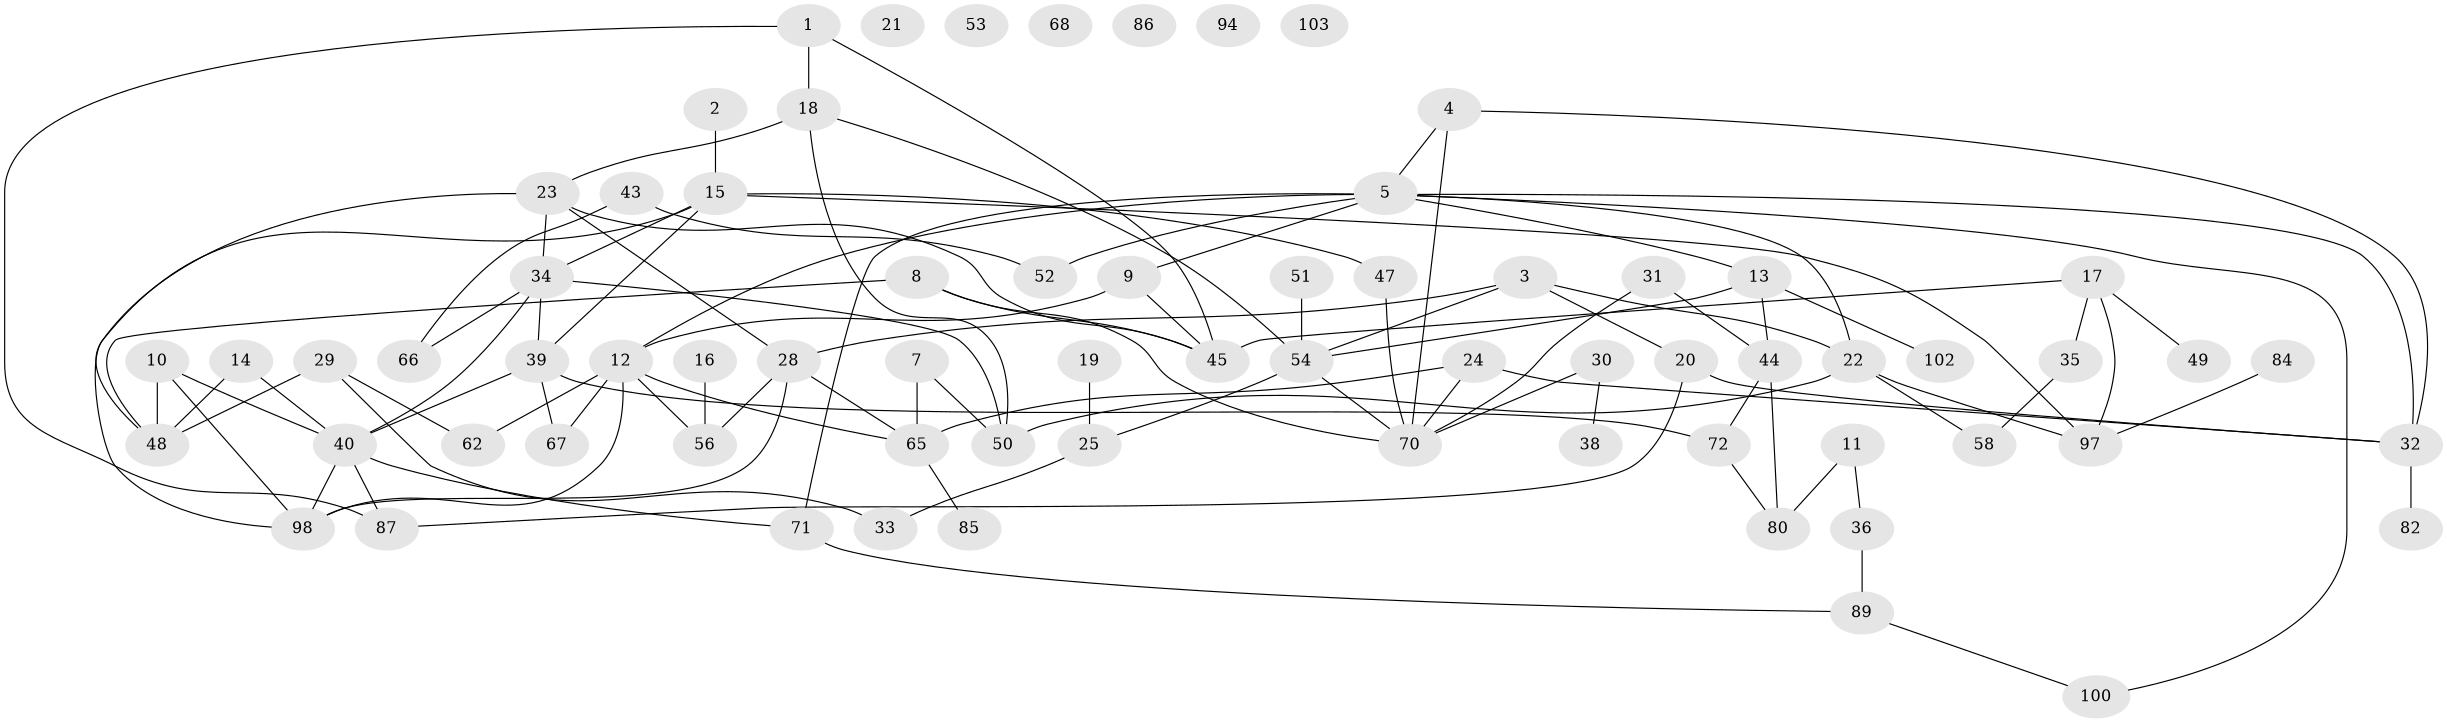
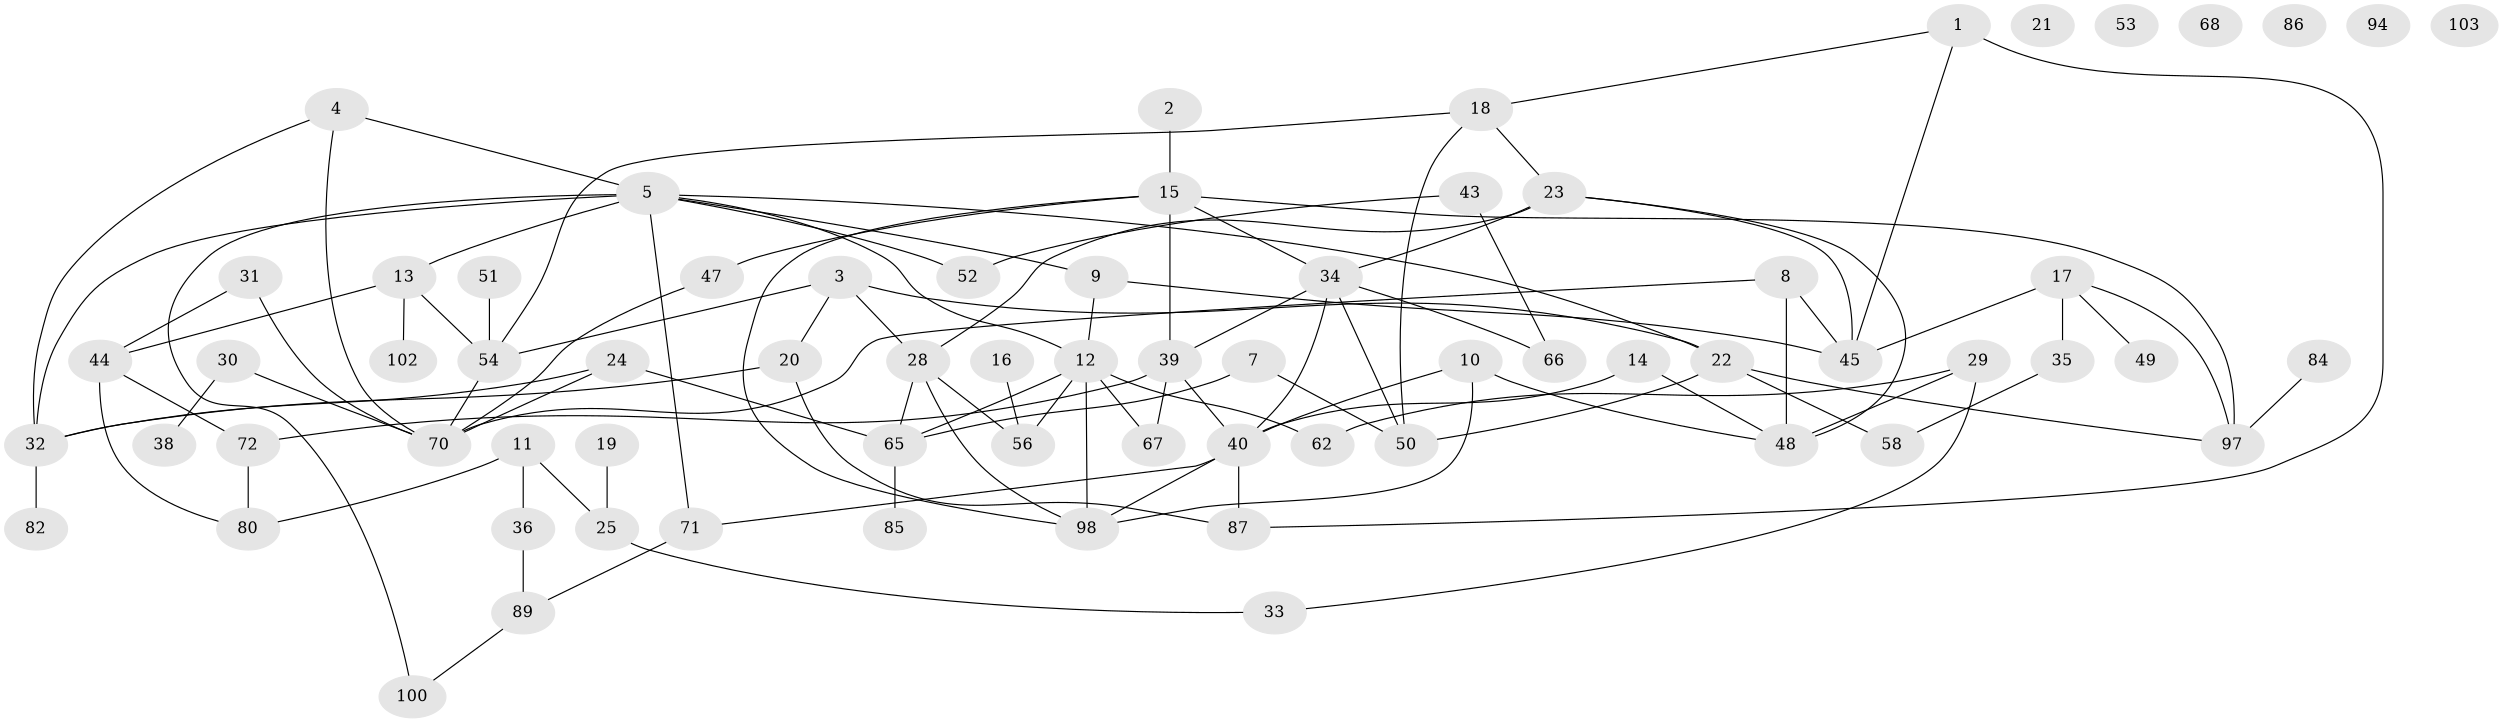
edge "54" -- "25": now "11" -- "25"
